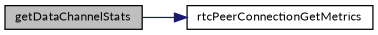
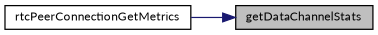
edge "getDataChannelStats" -> "rtcPeerConnectionGetMetrics": reversed
